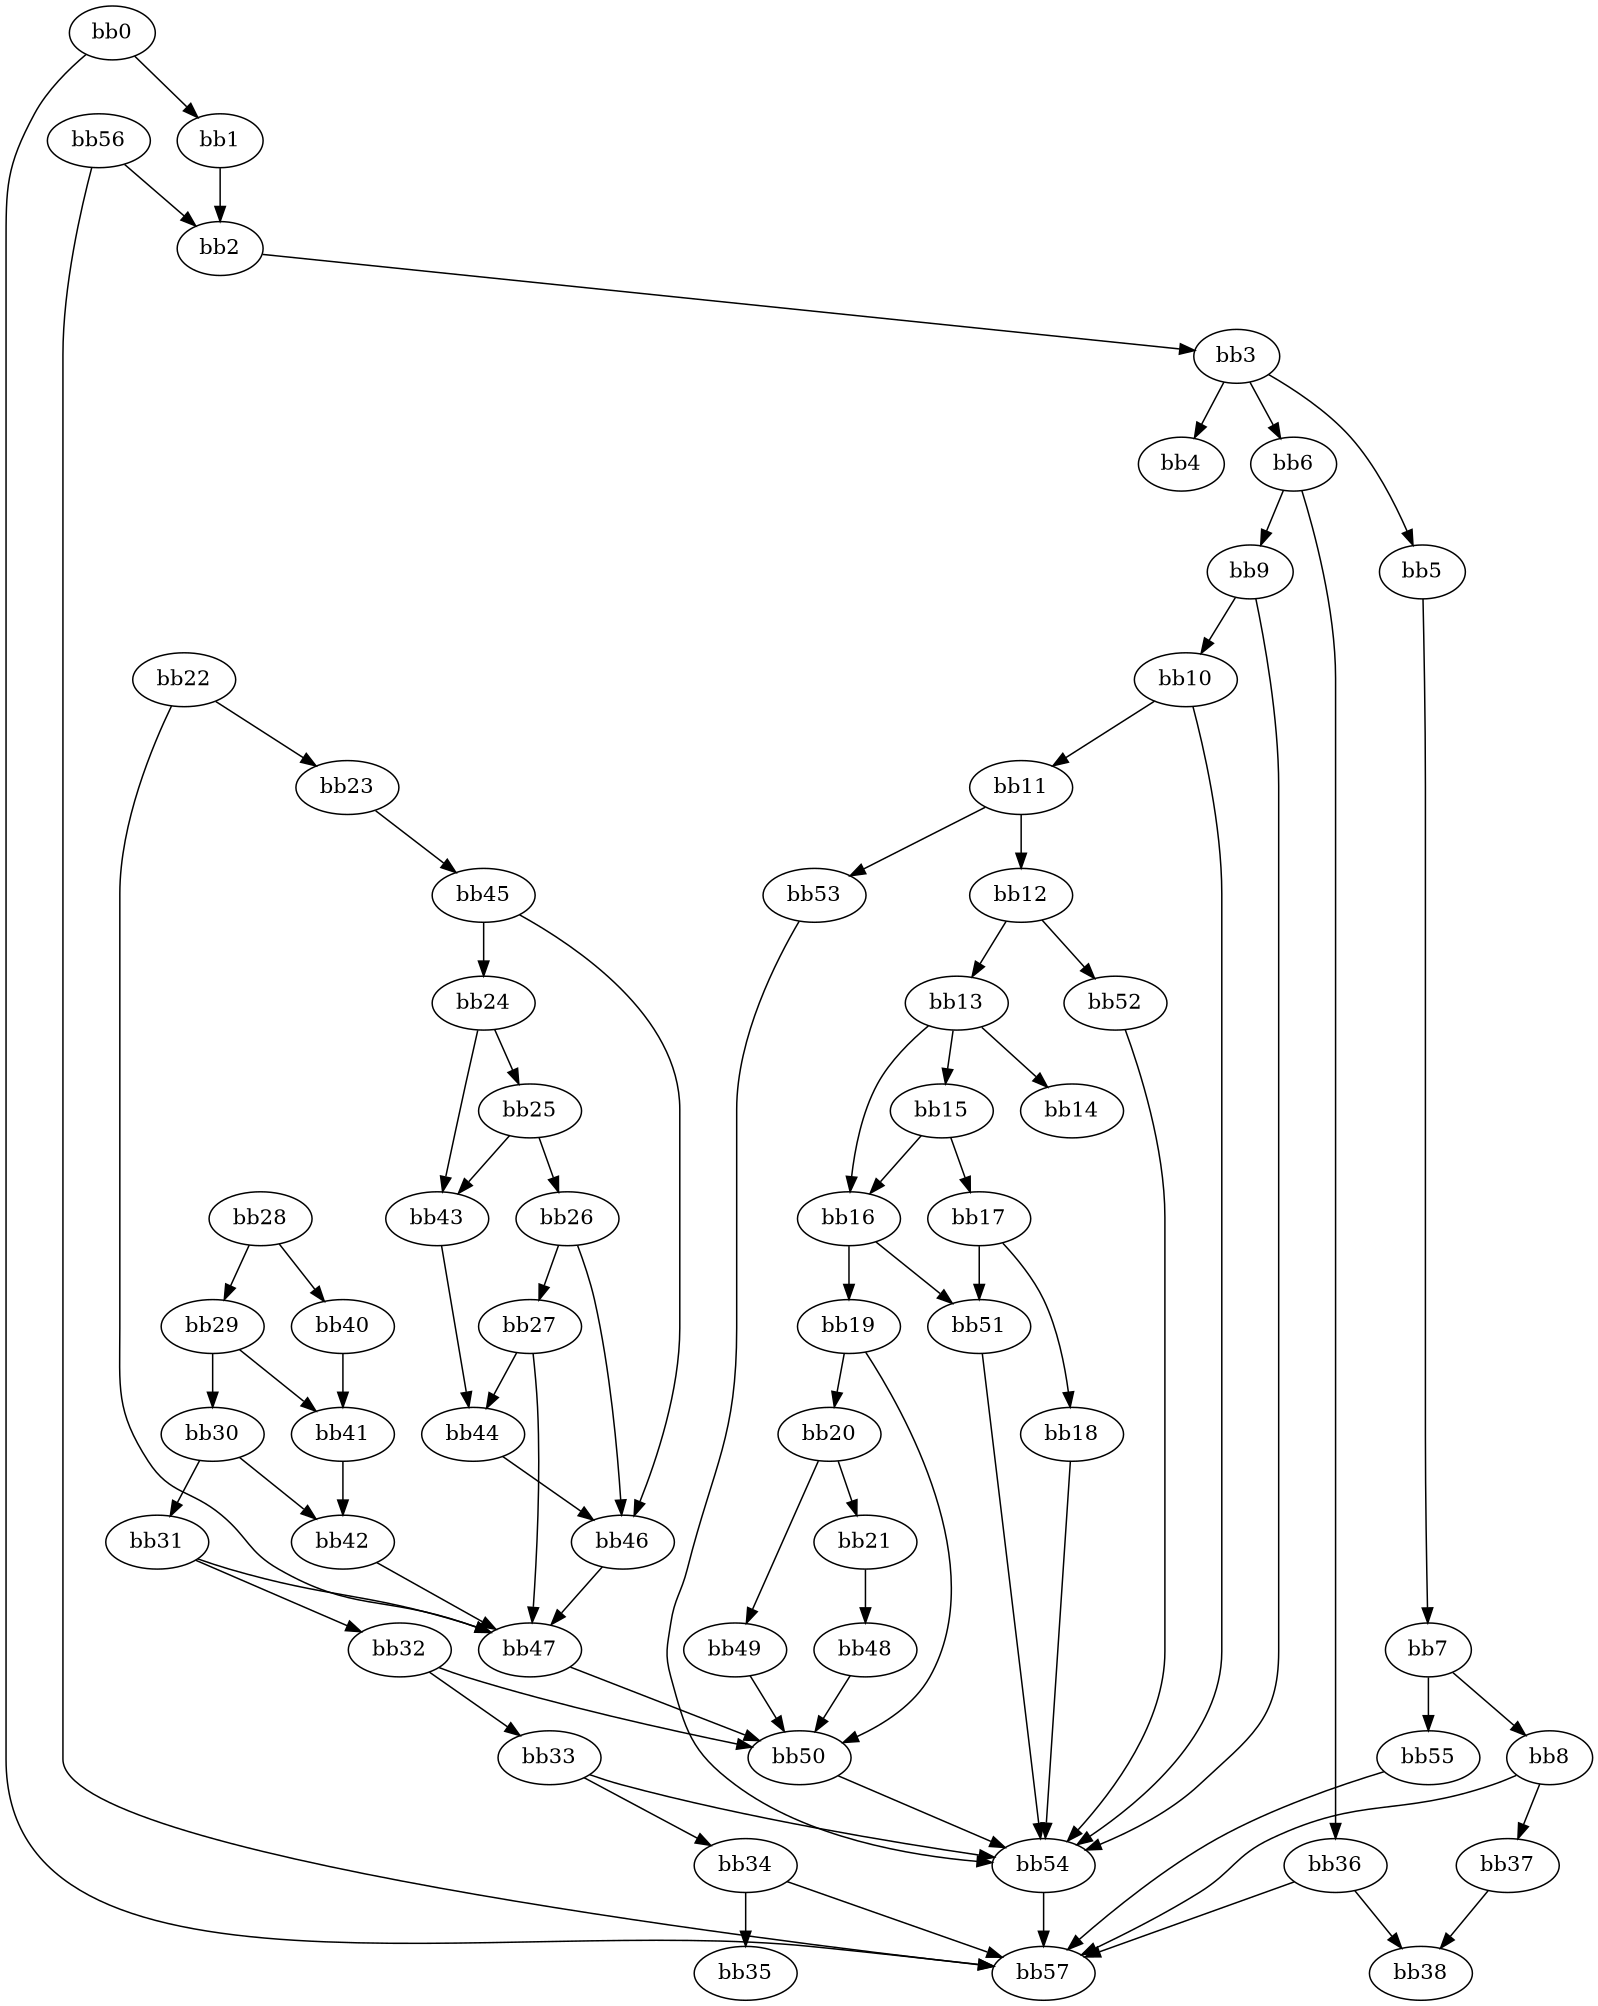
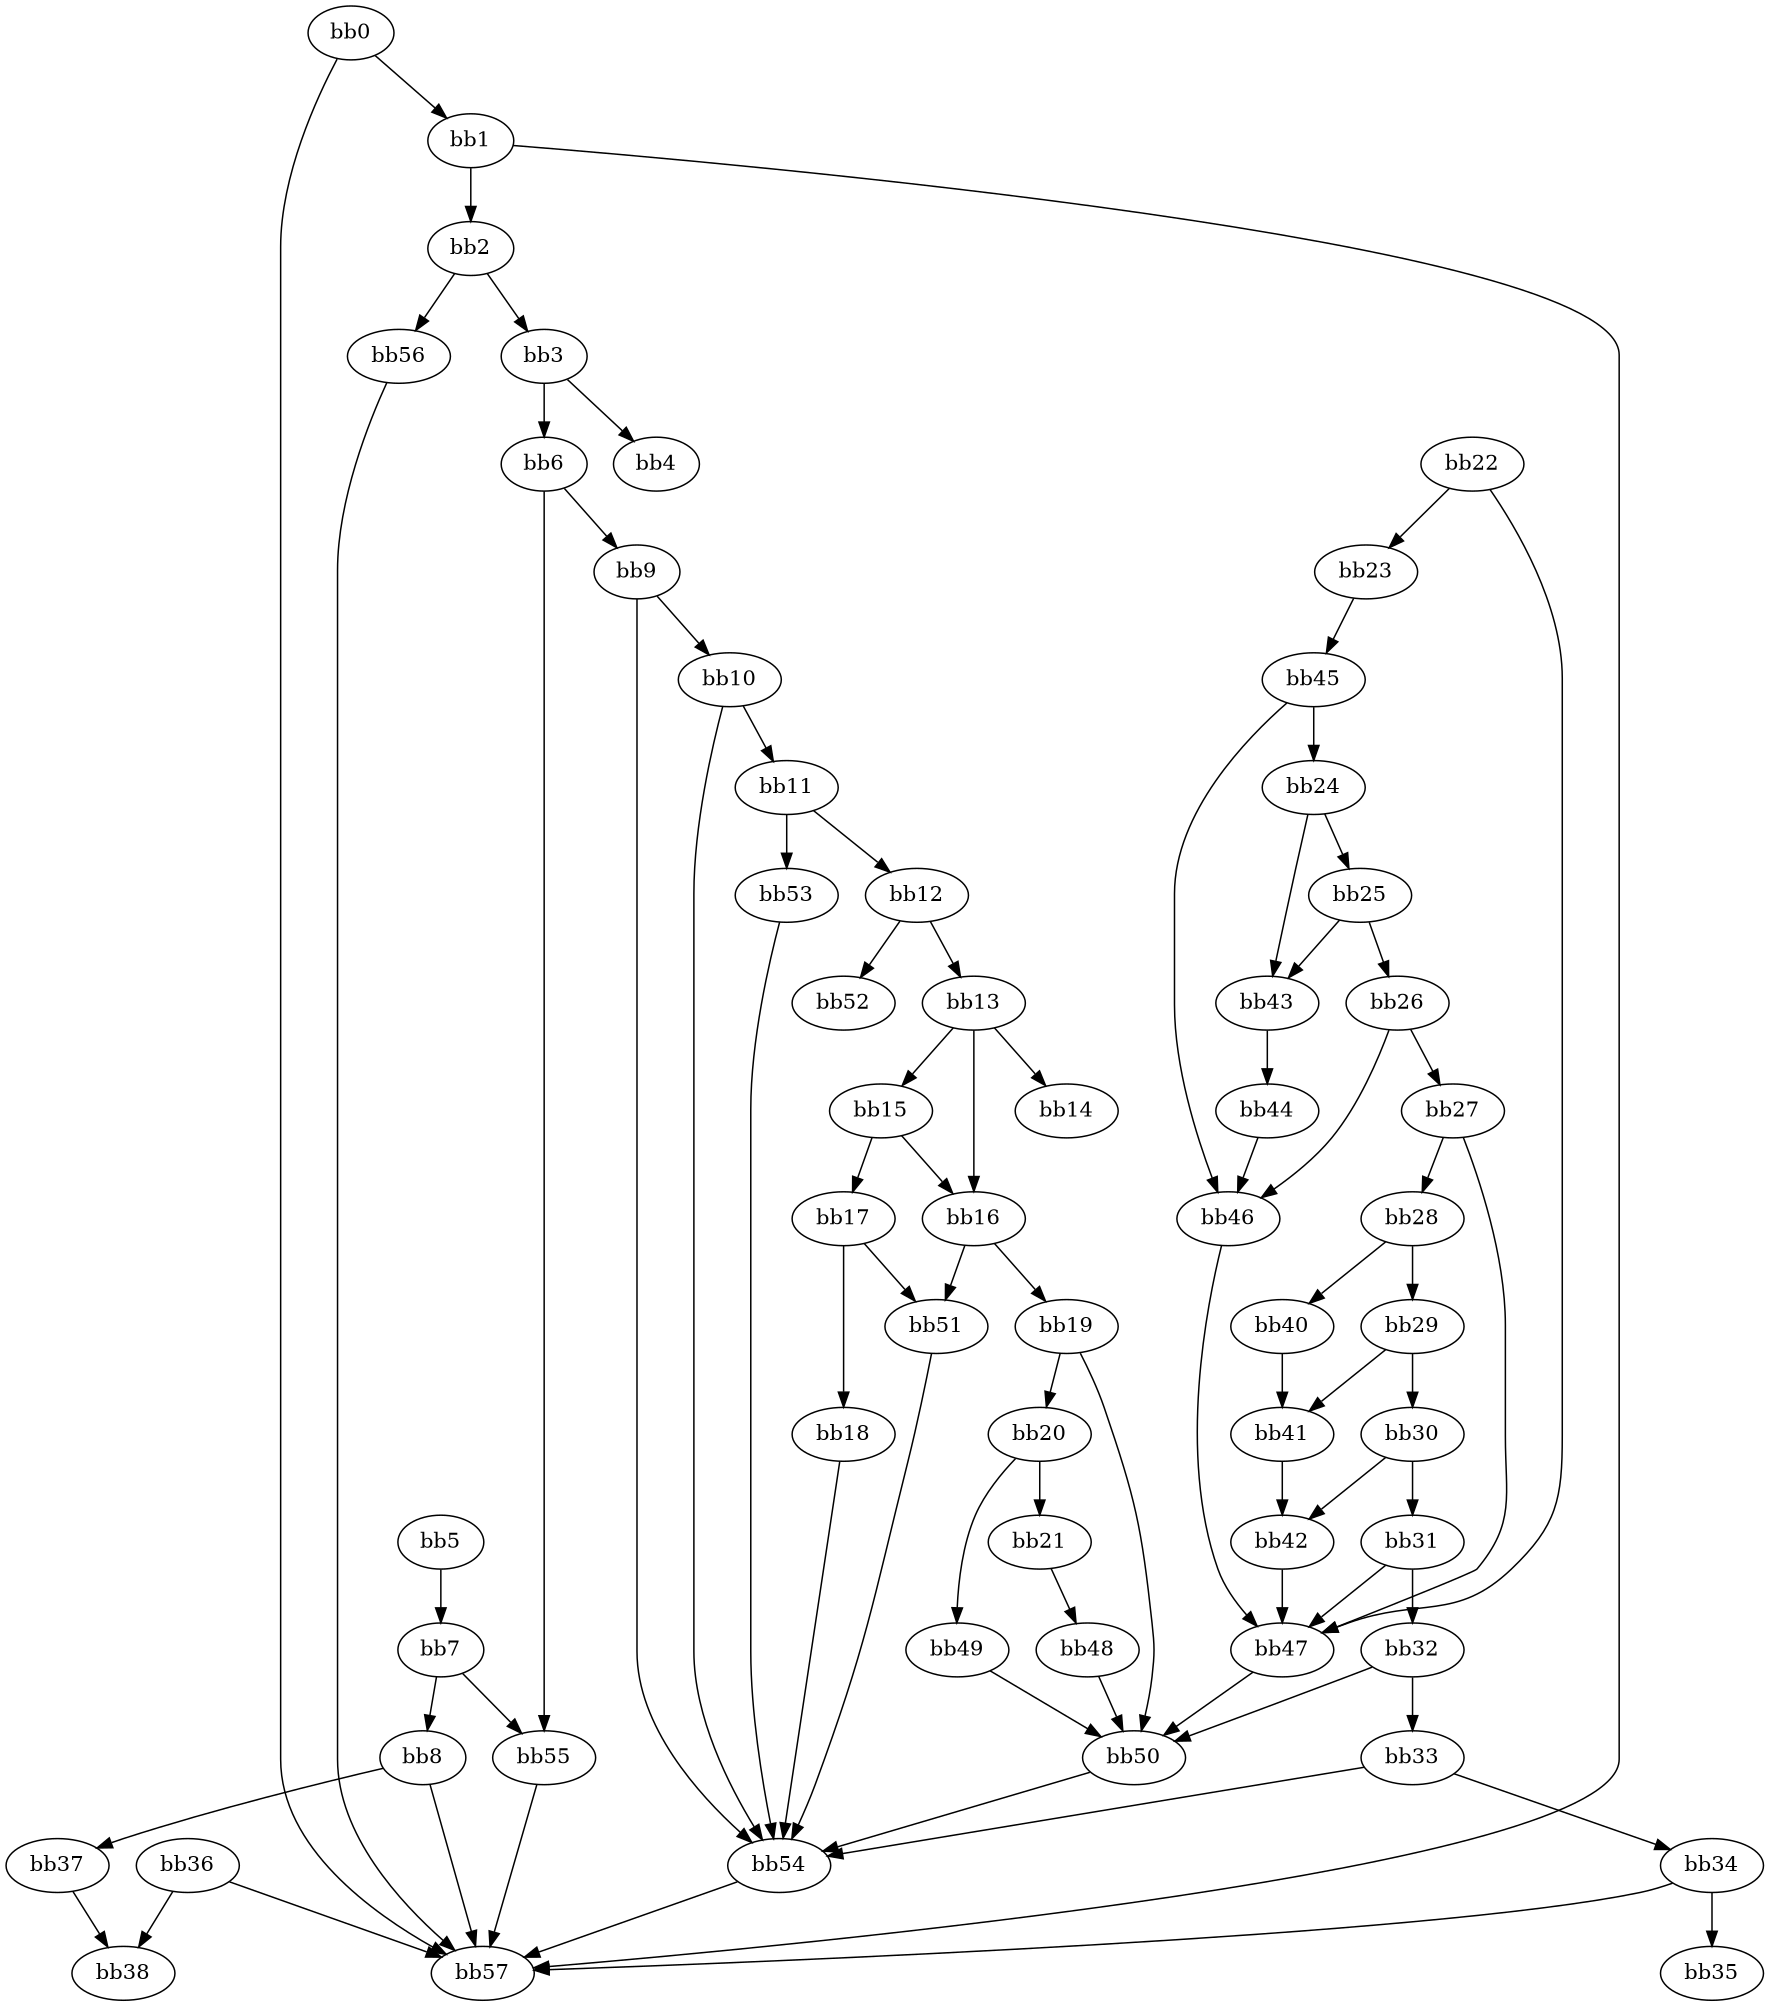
edge "bb56" -> "bb2": reversed
edge "bb3" -> "bb5": removed
edge "bb1" -> "bb57": added
edge "bb6" -> "bb36": now "bb6" -> "bb55"
edge "bb27" -> "bb44": now "bb27" -> "bb28"
edge "bb52" -> "bb54": removed
